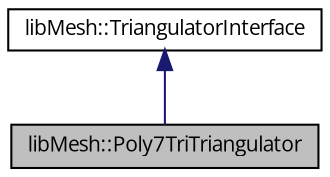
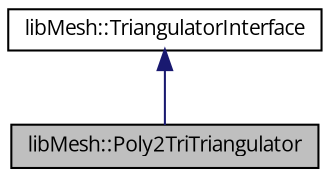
node "libMesh::Poly7TriTriangulator": label "libMesh::Poly7TriTriangulator" -> "libMesh::Poly2TriTriangulator"
